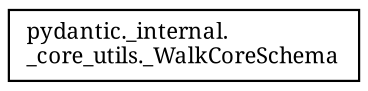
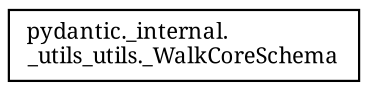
node "pydantic._internal. _core_utils._WalkCoreSchema": label "pydantic._internal. _core_utils._WalkCoreSchema" -> "pydantic._internal. _utils_utils._WalkCoreSchema"
